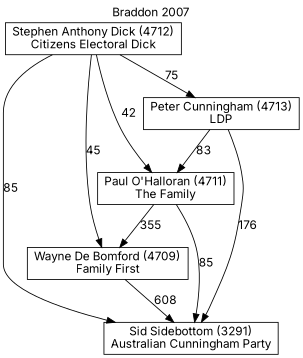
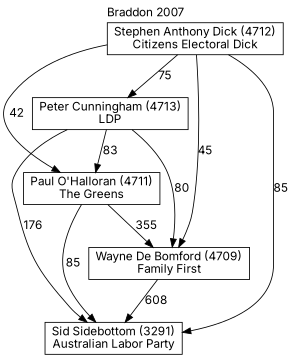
edge "Peter Cunningham (4713) LDP" -> "Wayne De Bomford (4709) Family First": added, label "80"
node "Paul O'Halloran (4711) The Family": label "Paul O'Halloran (4711) The Family" -> "Paul O'Halloran (4711) The Greens"
node "Sid Sidebottom (3291) Australian Cunningham Party": label "Sid Sidebottom (3291) Australian Cunningham Party" -> "Sid Sidebottom (3291) Australian Labor Party"
